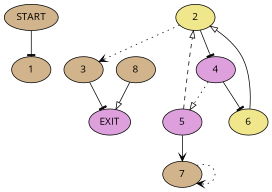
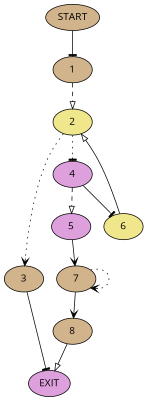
edge "2" -> "4": style solid -> dotted
edge "5" -> "2": now "1" -> "2"
edge "4" -> "5": style dotted -> dashed
edge "7" -> "8": added
